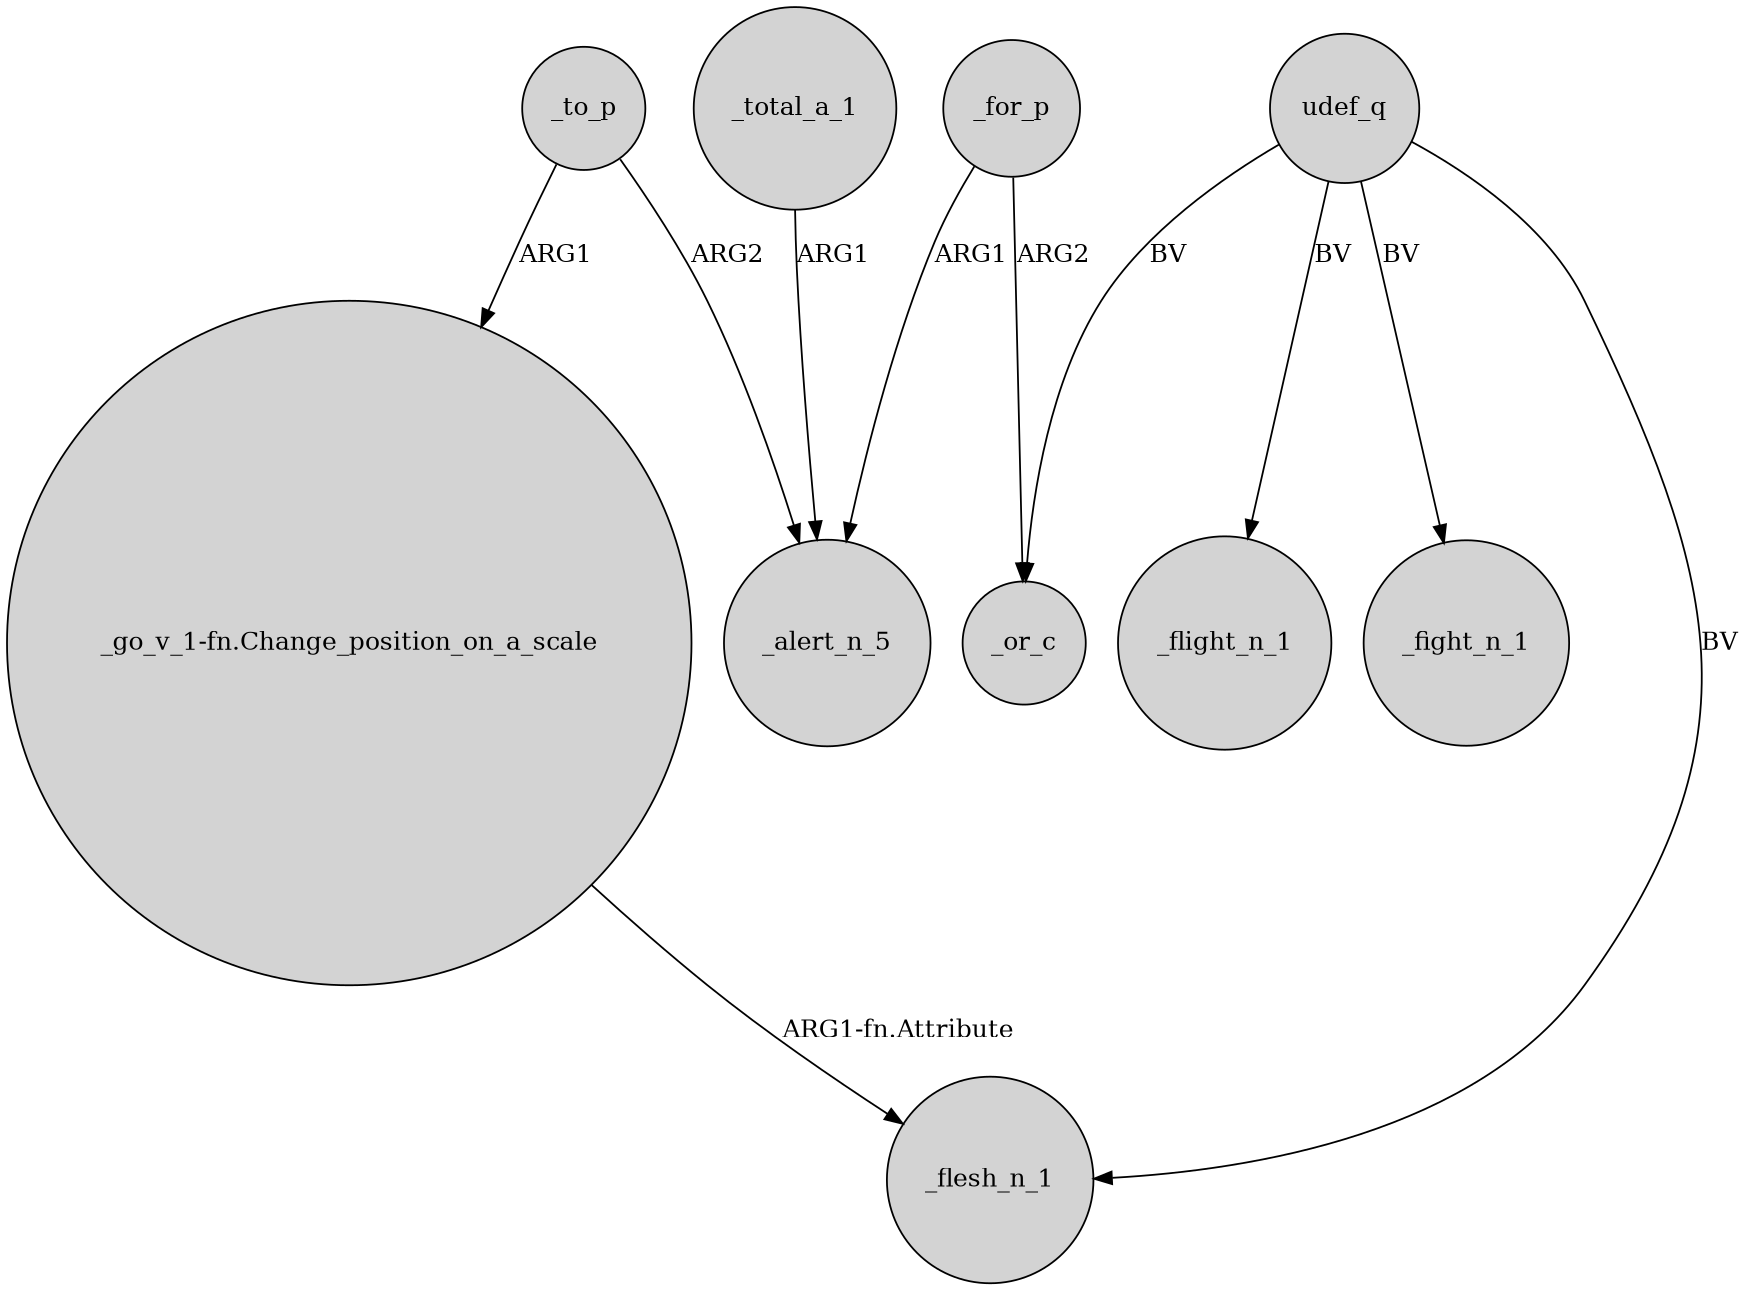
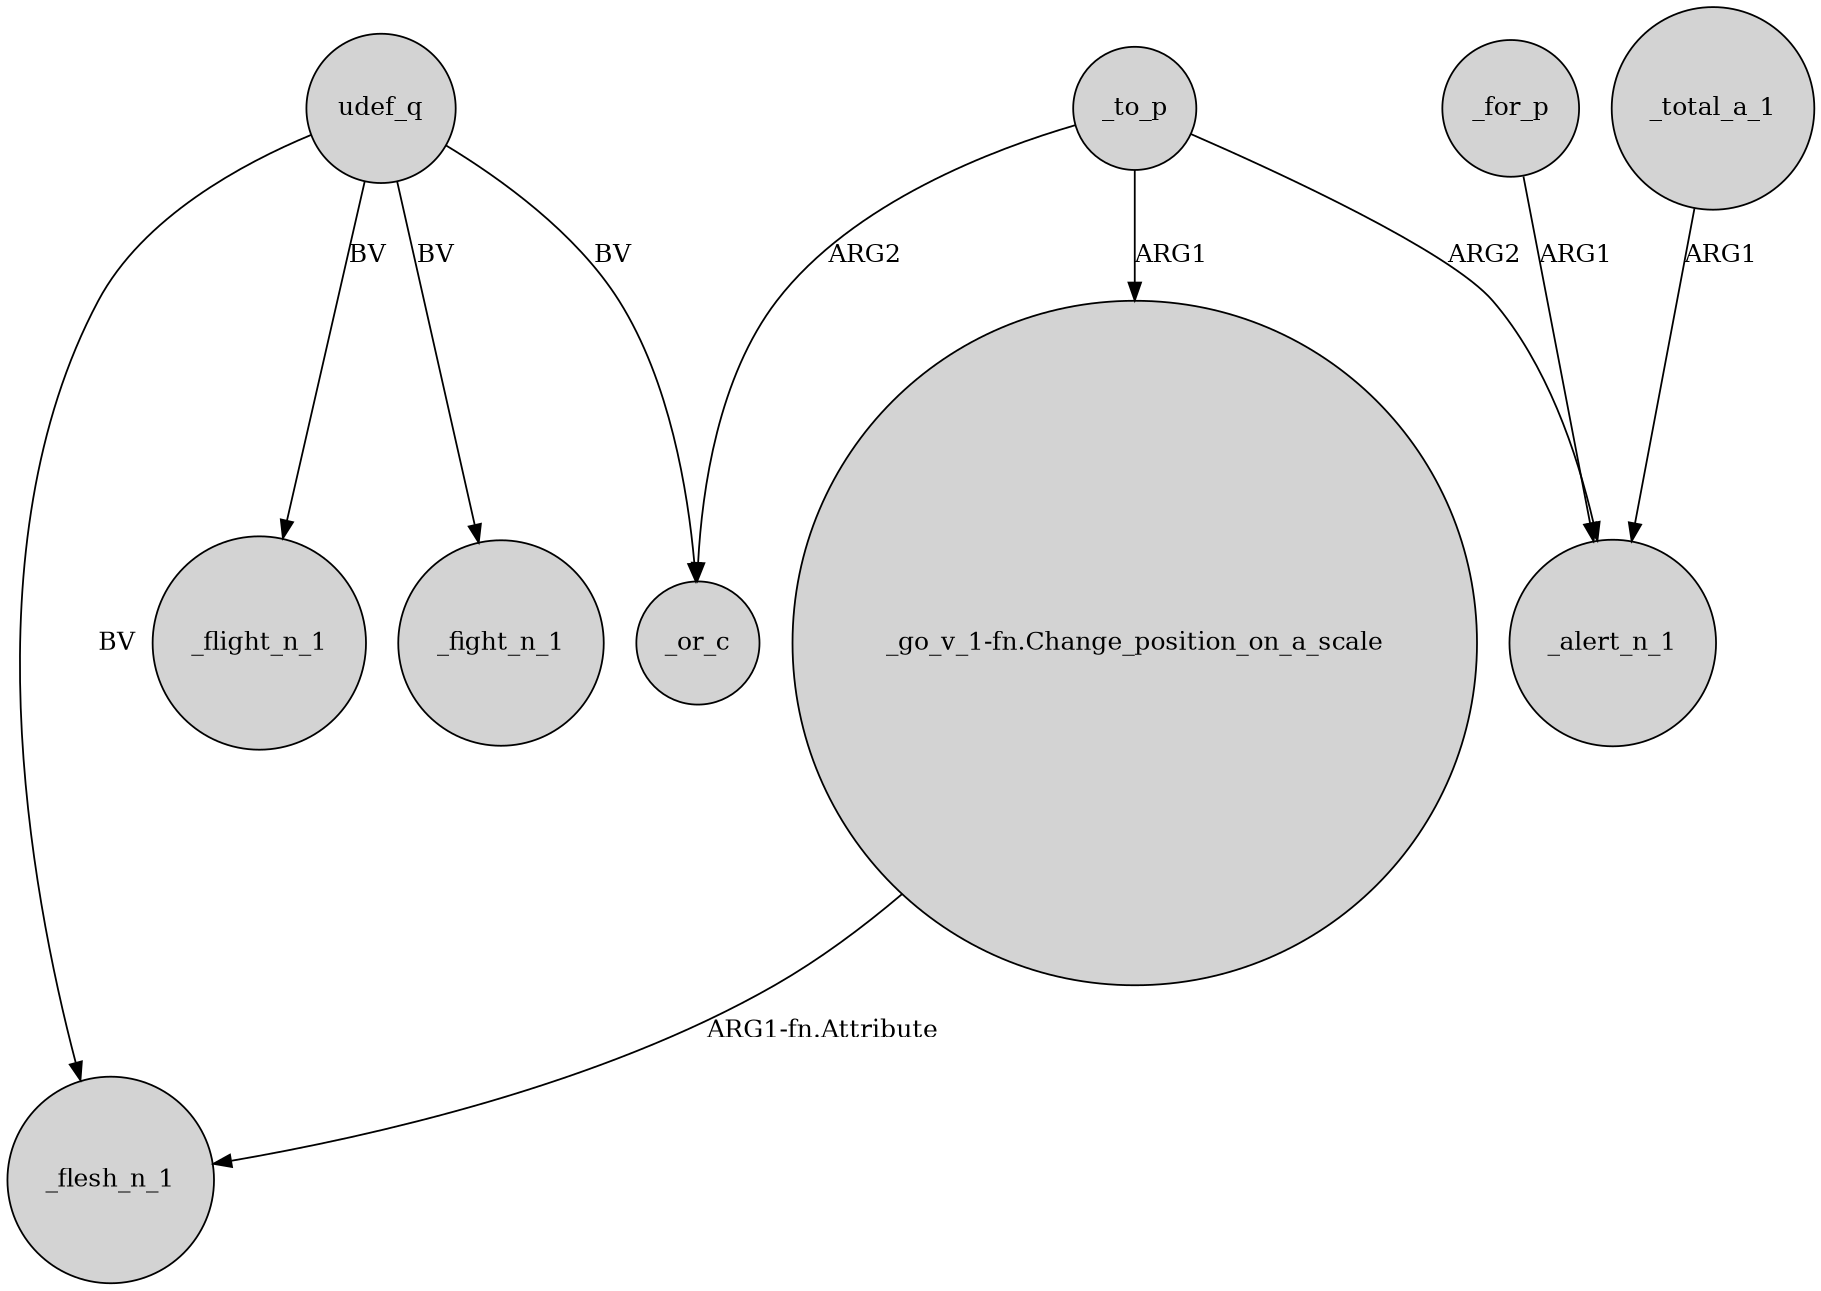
edge "_for_p" -> "_or_c": now "_to_p" -> "_or_c"
node "_alert_n_5": label "_alert_n_5" -> "_alert_n_1"
